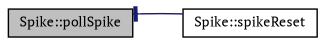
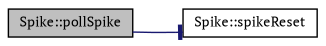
edge "Spike::spikeReset" -> "Spike::pollSpike": reversed
